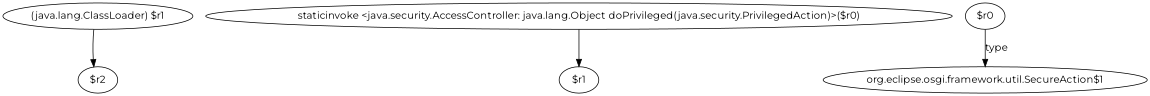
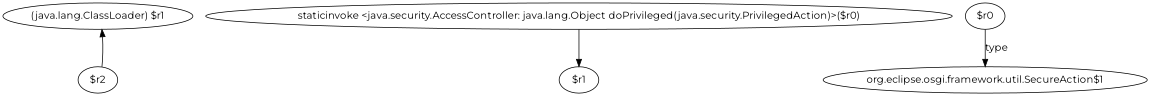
edge "(java.lang.ClassLoader) $r1" -> "$r2": reversed
